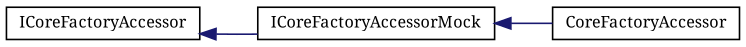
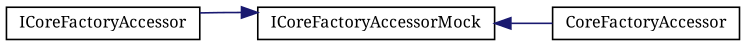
edge "ICoreFactoryAccessorMock" -> "ICoreFactoryAccessor": reversed
